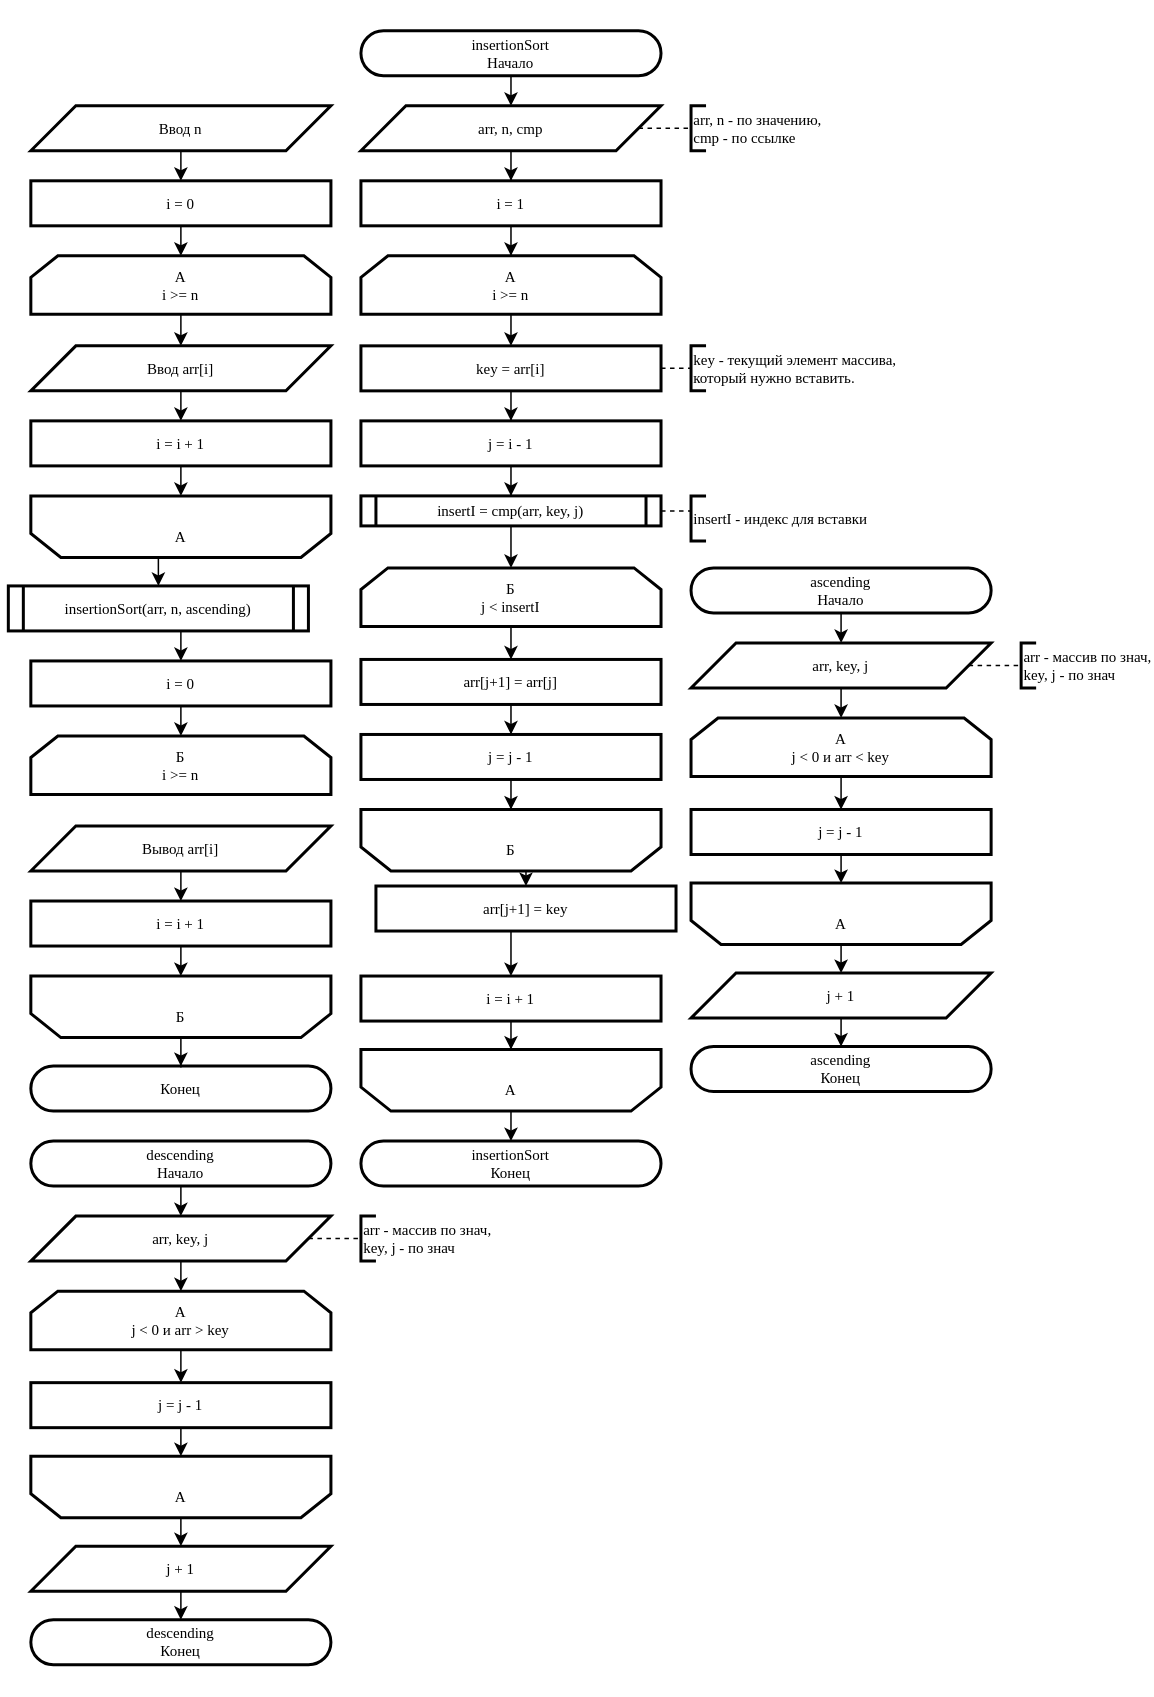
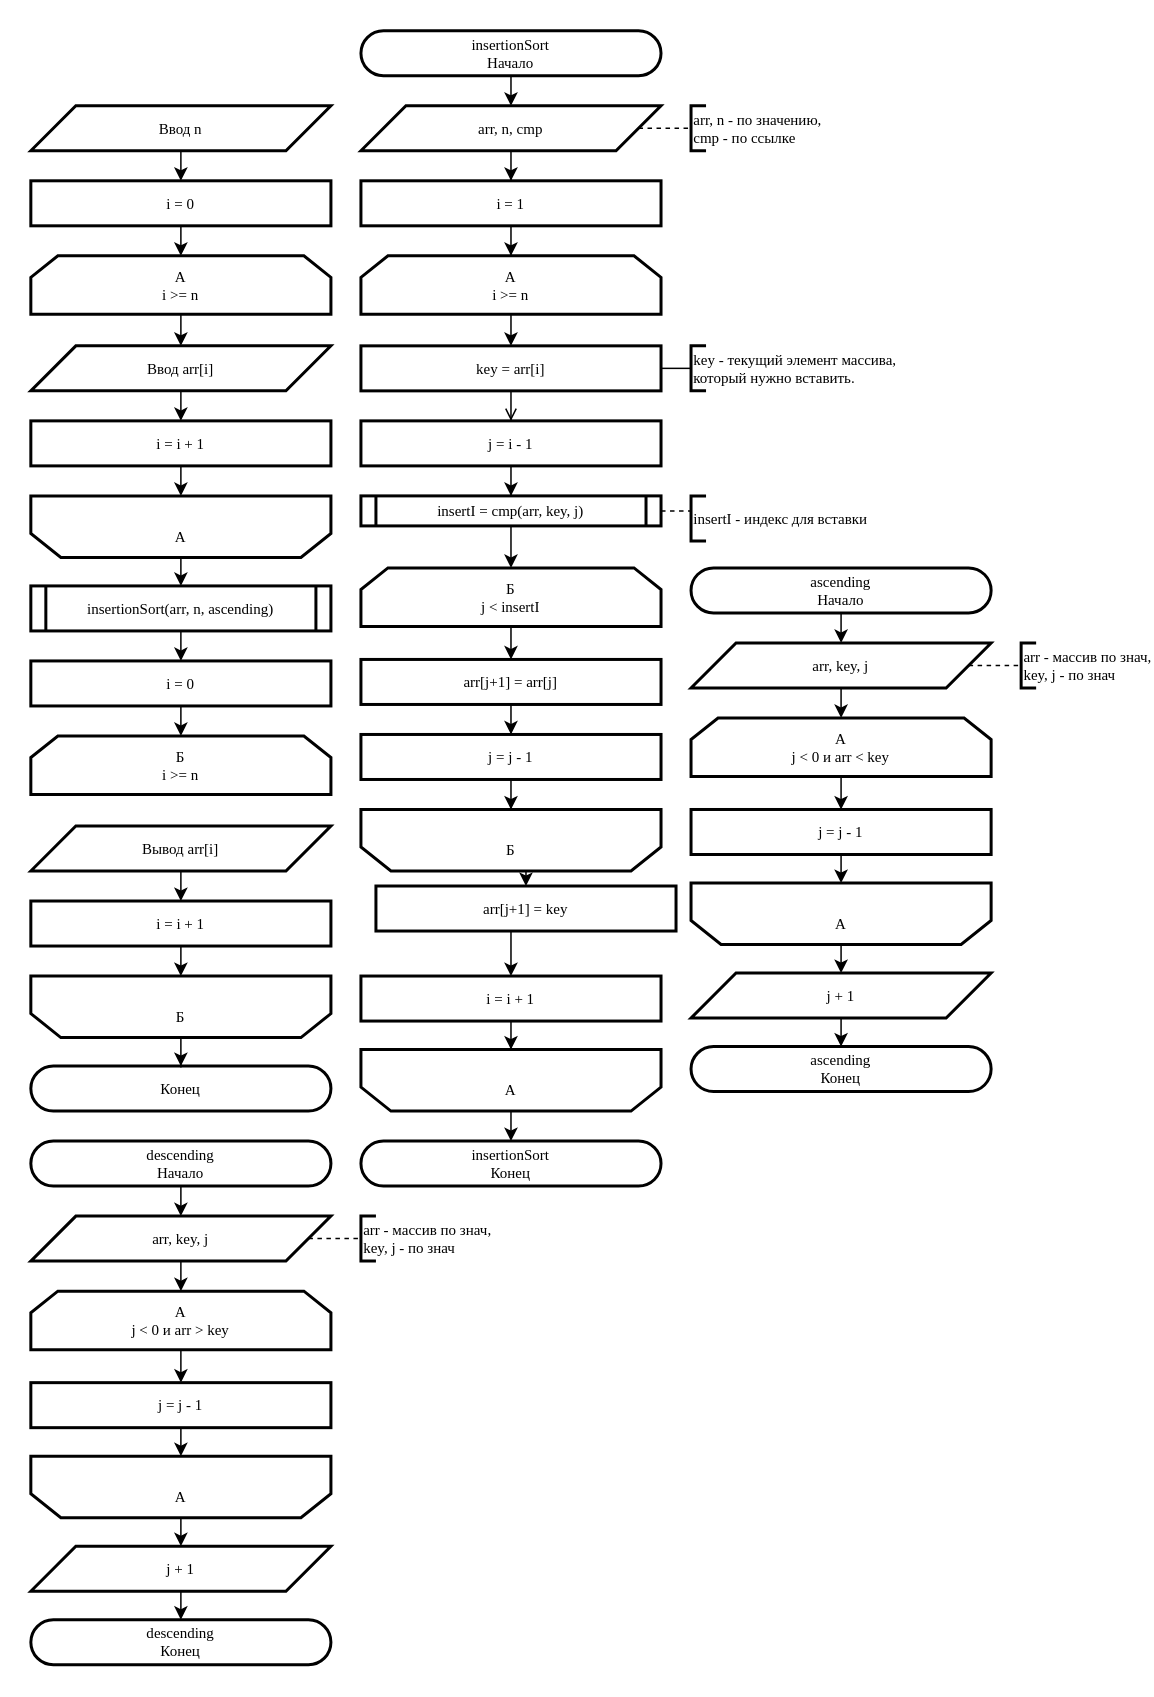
edge "key = arr[i]" -- "key - текущий элемент массива, который нужно вставить.": style dashed -> solid
edge "key = arr[i]" -> "j = i - 1": arrowhead classic -> open
node "insertionSort(arr, n, ascending)": moved (158, 608) -> (181, 608)
